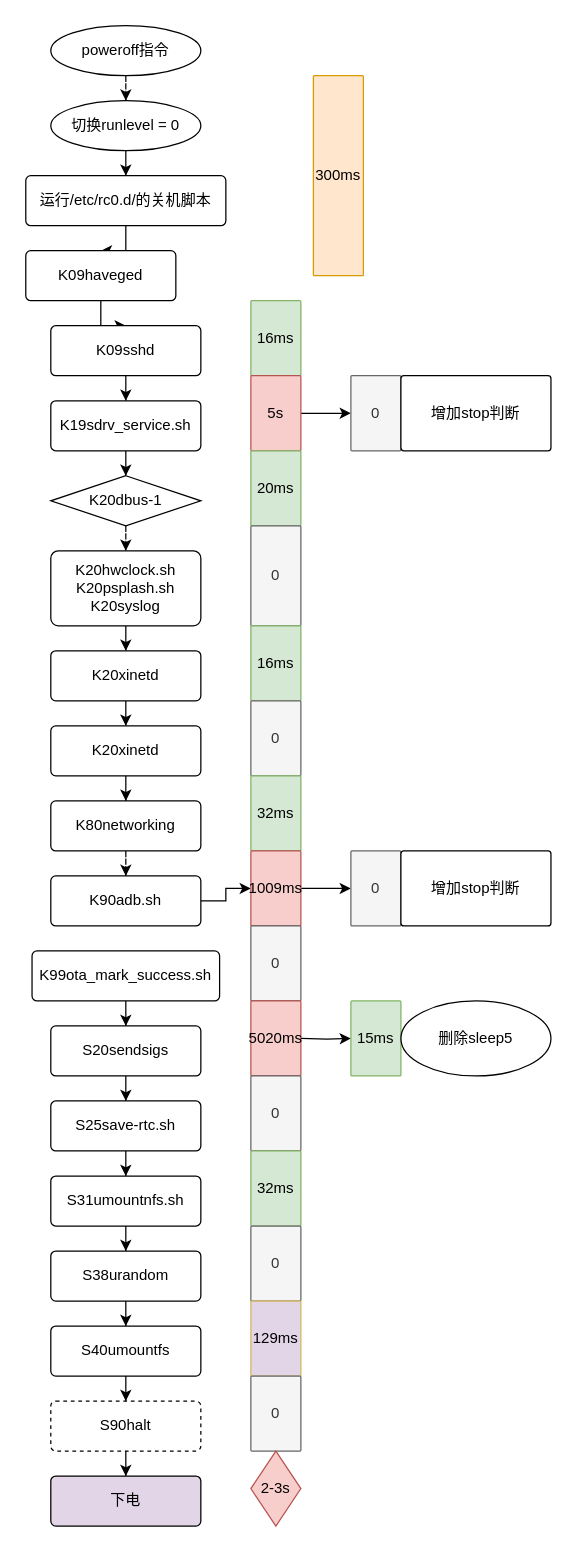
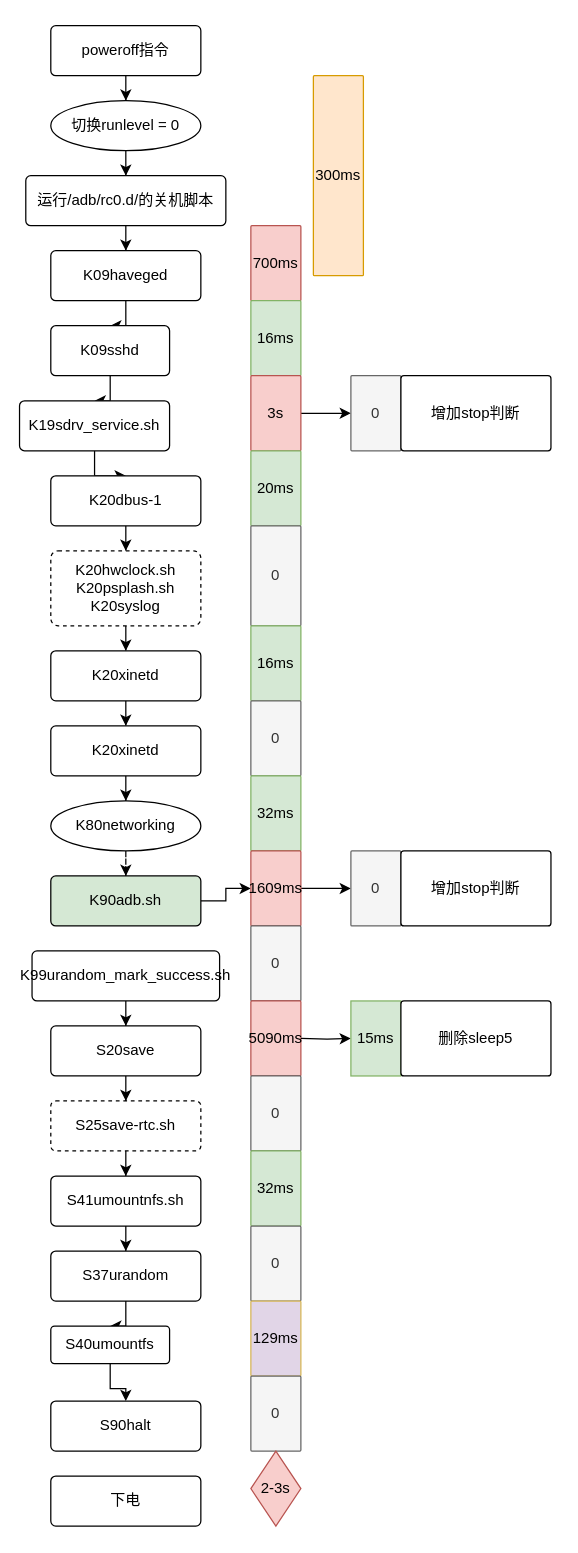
node "poweroff指令": shape ellipse -> rounded rectangle
edge "poweroff指令" -> "切换runlevel = 0": style dashed -> solid
node "运行/etc/rc0.d/的关机脚本": label "运行/etc/rc0.d/的关机脚本" -> "运行/adb/rc0.d/的关机脚本"
node "700ms": added
node "K09haveged": moved (101, 276) -> (126, 276)
node "K09sshd": size 150x50 -> 119x50
node "5s": label "5s" -> "3s"
node "K19sdrv_service.sh": moved (126, 426) -> (94, 426)
node "K20dbus-1": shape diamond -> rounded rectangle
edge "K20dbus-1" -> "K20hwclock.sh K20psplash.sh K20syslog": style dashed -> solid
node "K20hwclock.sh K20psplash.sh K20syslog": style solid -> dashed
node "K80networking": shape rounded rectangle -> ellipse
node "1009ms": label "1009ms" -> "1609ms"
node "K90adb.sh": fillcolor #ffffff -> #d5e8d4
node "K99ota_mark_success.sh": label "K99ota_mark_success.sh" -> "K99urandom_mark_success.sh"
node "5020ms": label "5020ms" -> "5090ms"
node "15ms": shape rounded rectangle -> rectangle
node "删除sleep5": shape ellipse -> rounded rectangle
node "S20sendsigs": label "S20sendsigs" -> "S20save"
node "S25save-rtc.sh": style solid -> dashed
node "S31umountnfs.sh": label "S31umountnfs.sh" -> "S41umountnfs.sh"
node "S38urandom": label "S38urandom" -> "S37urandom"
node "S40umountfs": size 150x50 -> 119x38
node "S90halt": style dashed -> solid
edge "S90halt" -> "下电": removed
node "下电": fillcolor #e1d5e7 -> #ffffff
